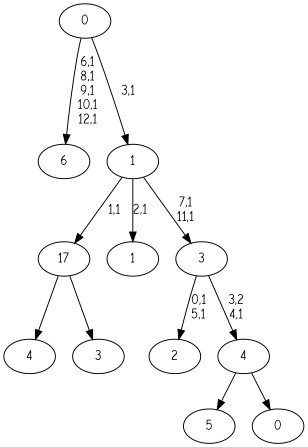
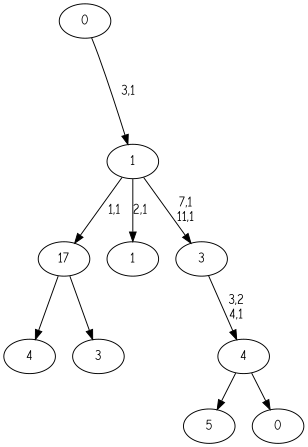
node "6": removed
node "2": removed
